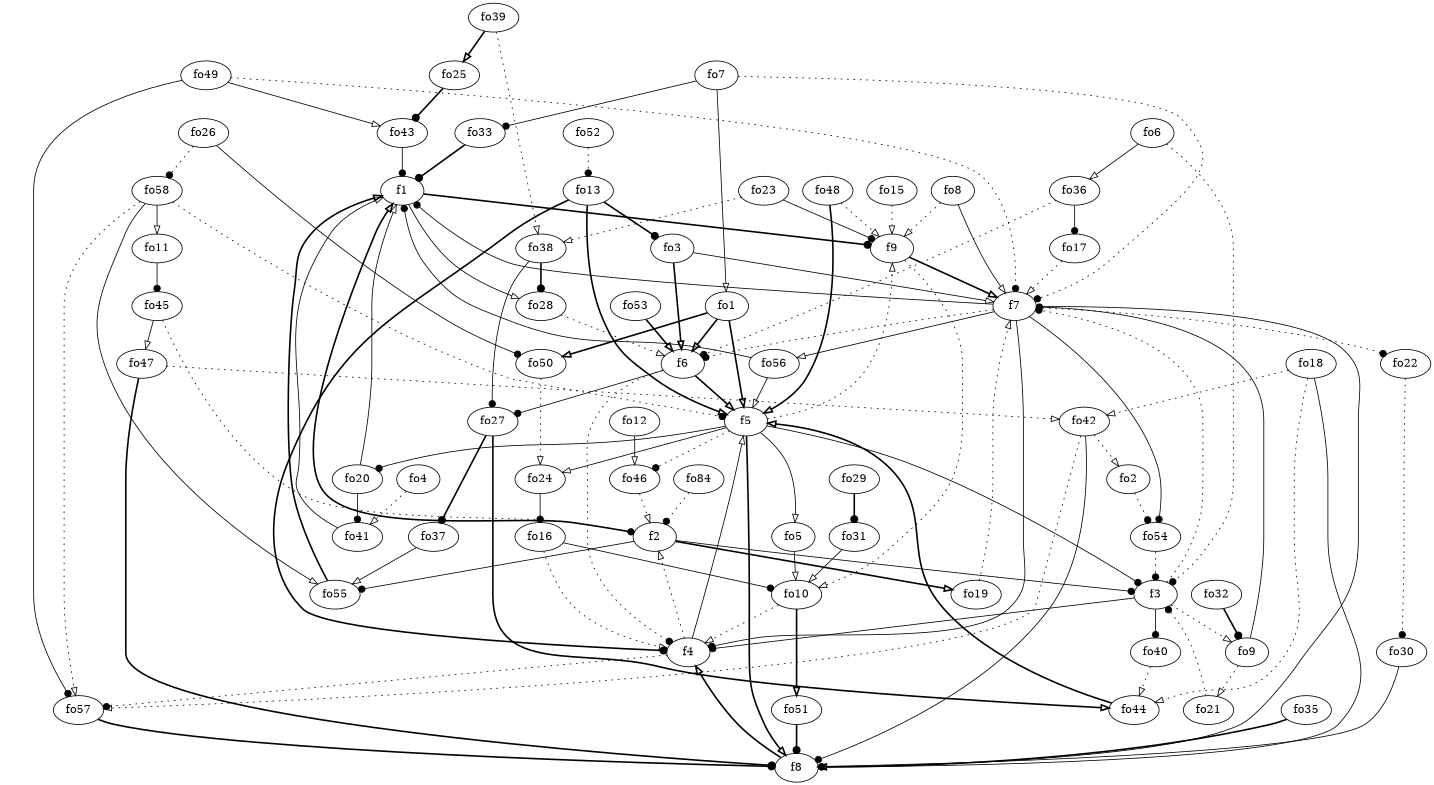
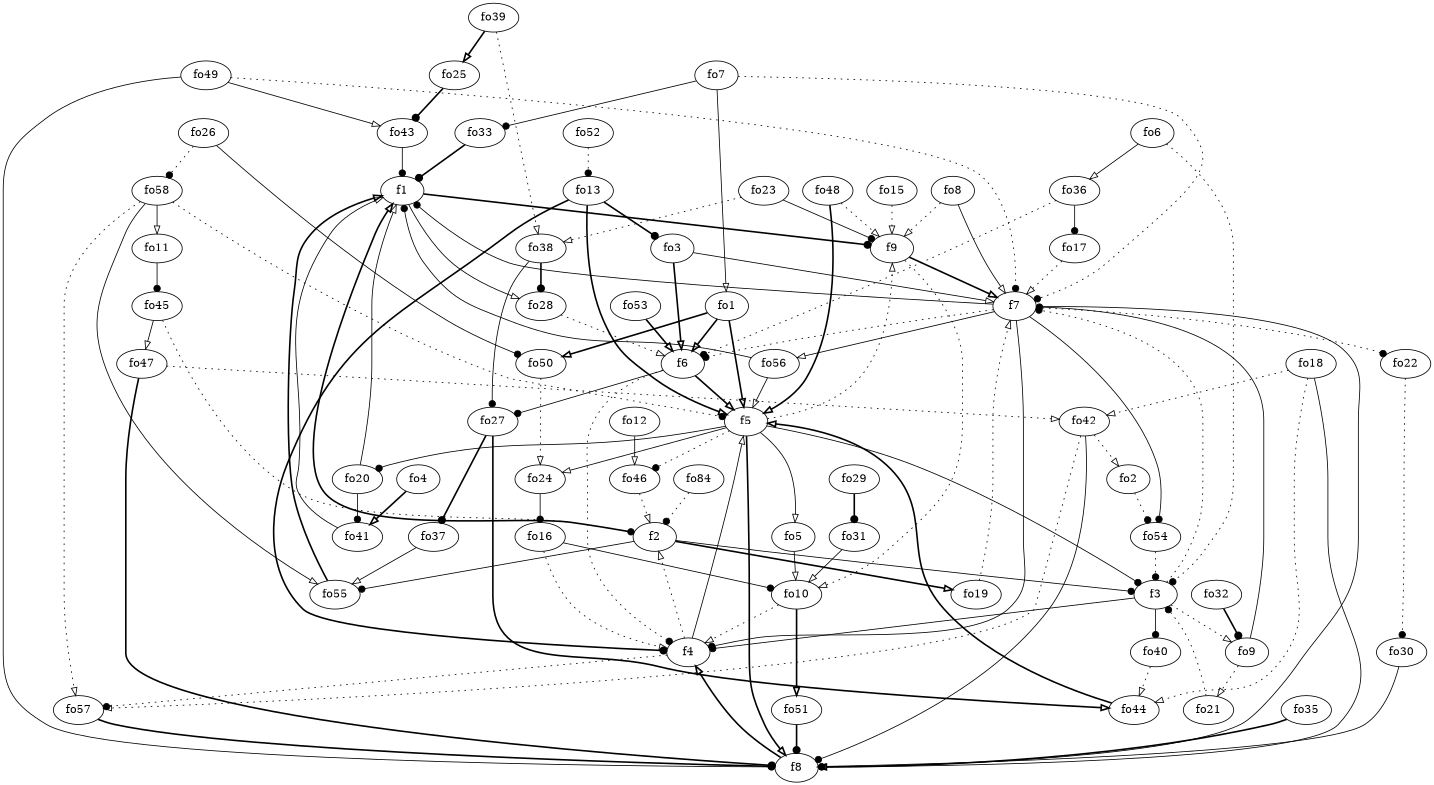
edge "fo49" -> "fo57": now "fo49" -> "f8"
edge "fo4" -> "fo41": style dotted -> bold
